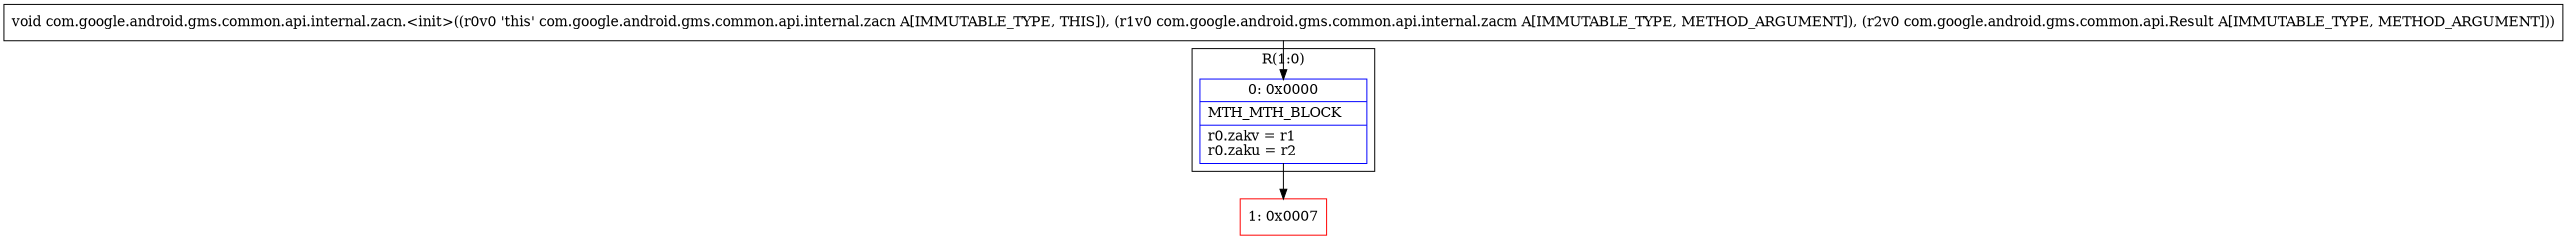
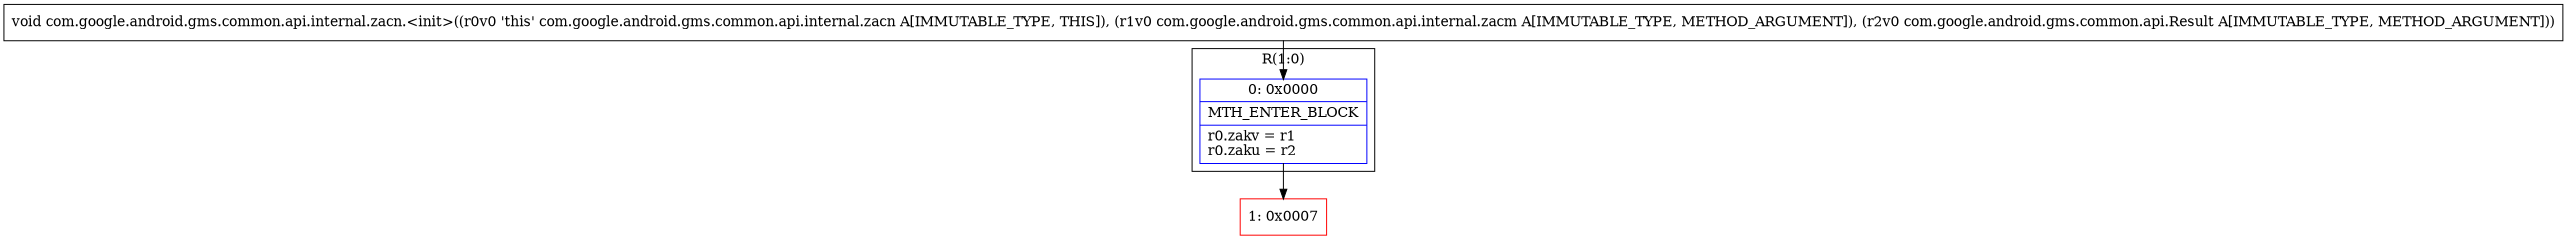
node "0: 0x0000": text "MTH_MTH_BLOCK" -> "MTH_ENTER_BLOCK"
